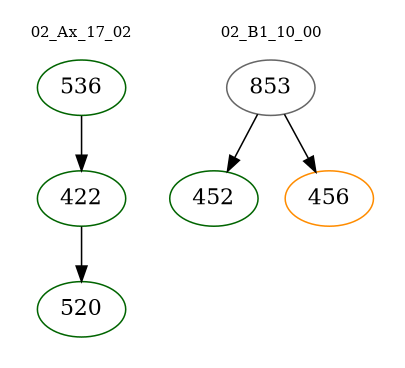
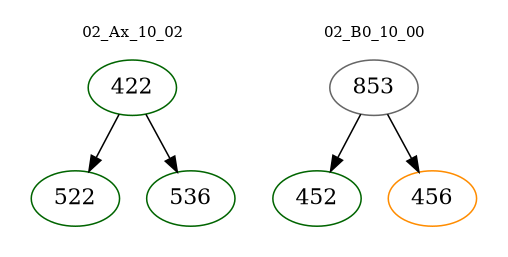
cluster "02_Ax_17_02": label "02_Ax_17_02" -> "02_Ax_10_02"
cluster "02_B1_10_00": label "02_B1_10_00" -> "02_B0_10_00"
edge "536" -> "422": reversed
node "520": label "520" -> "522"
